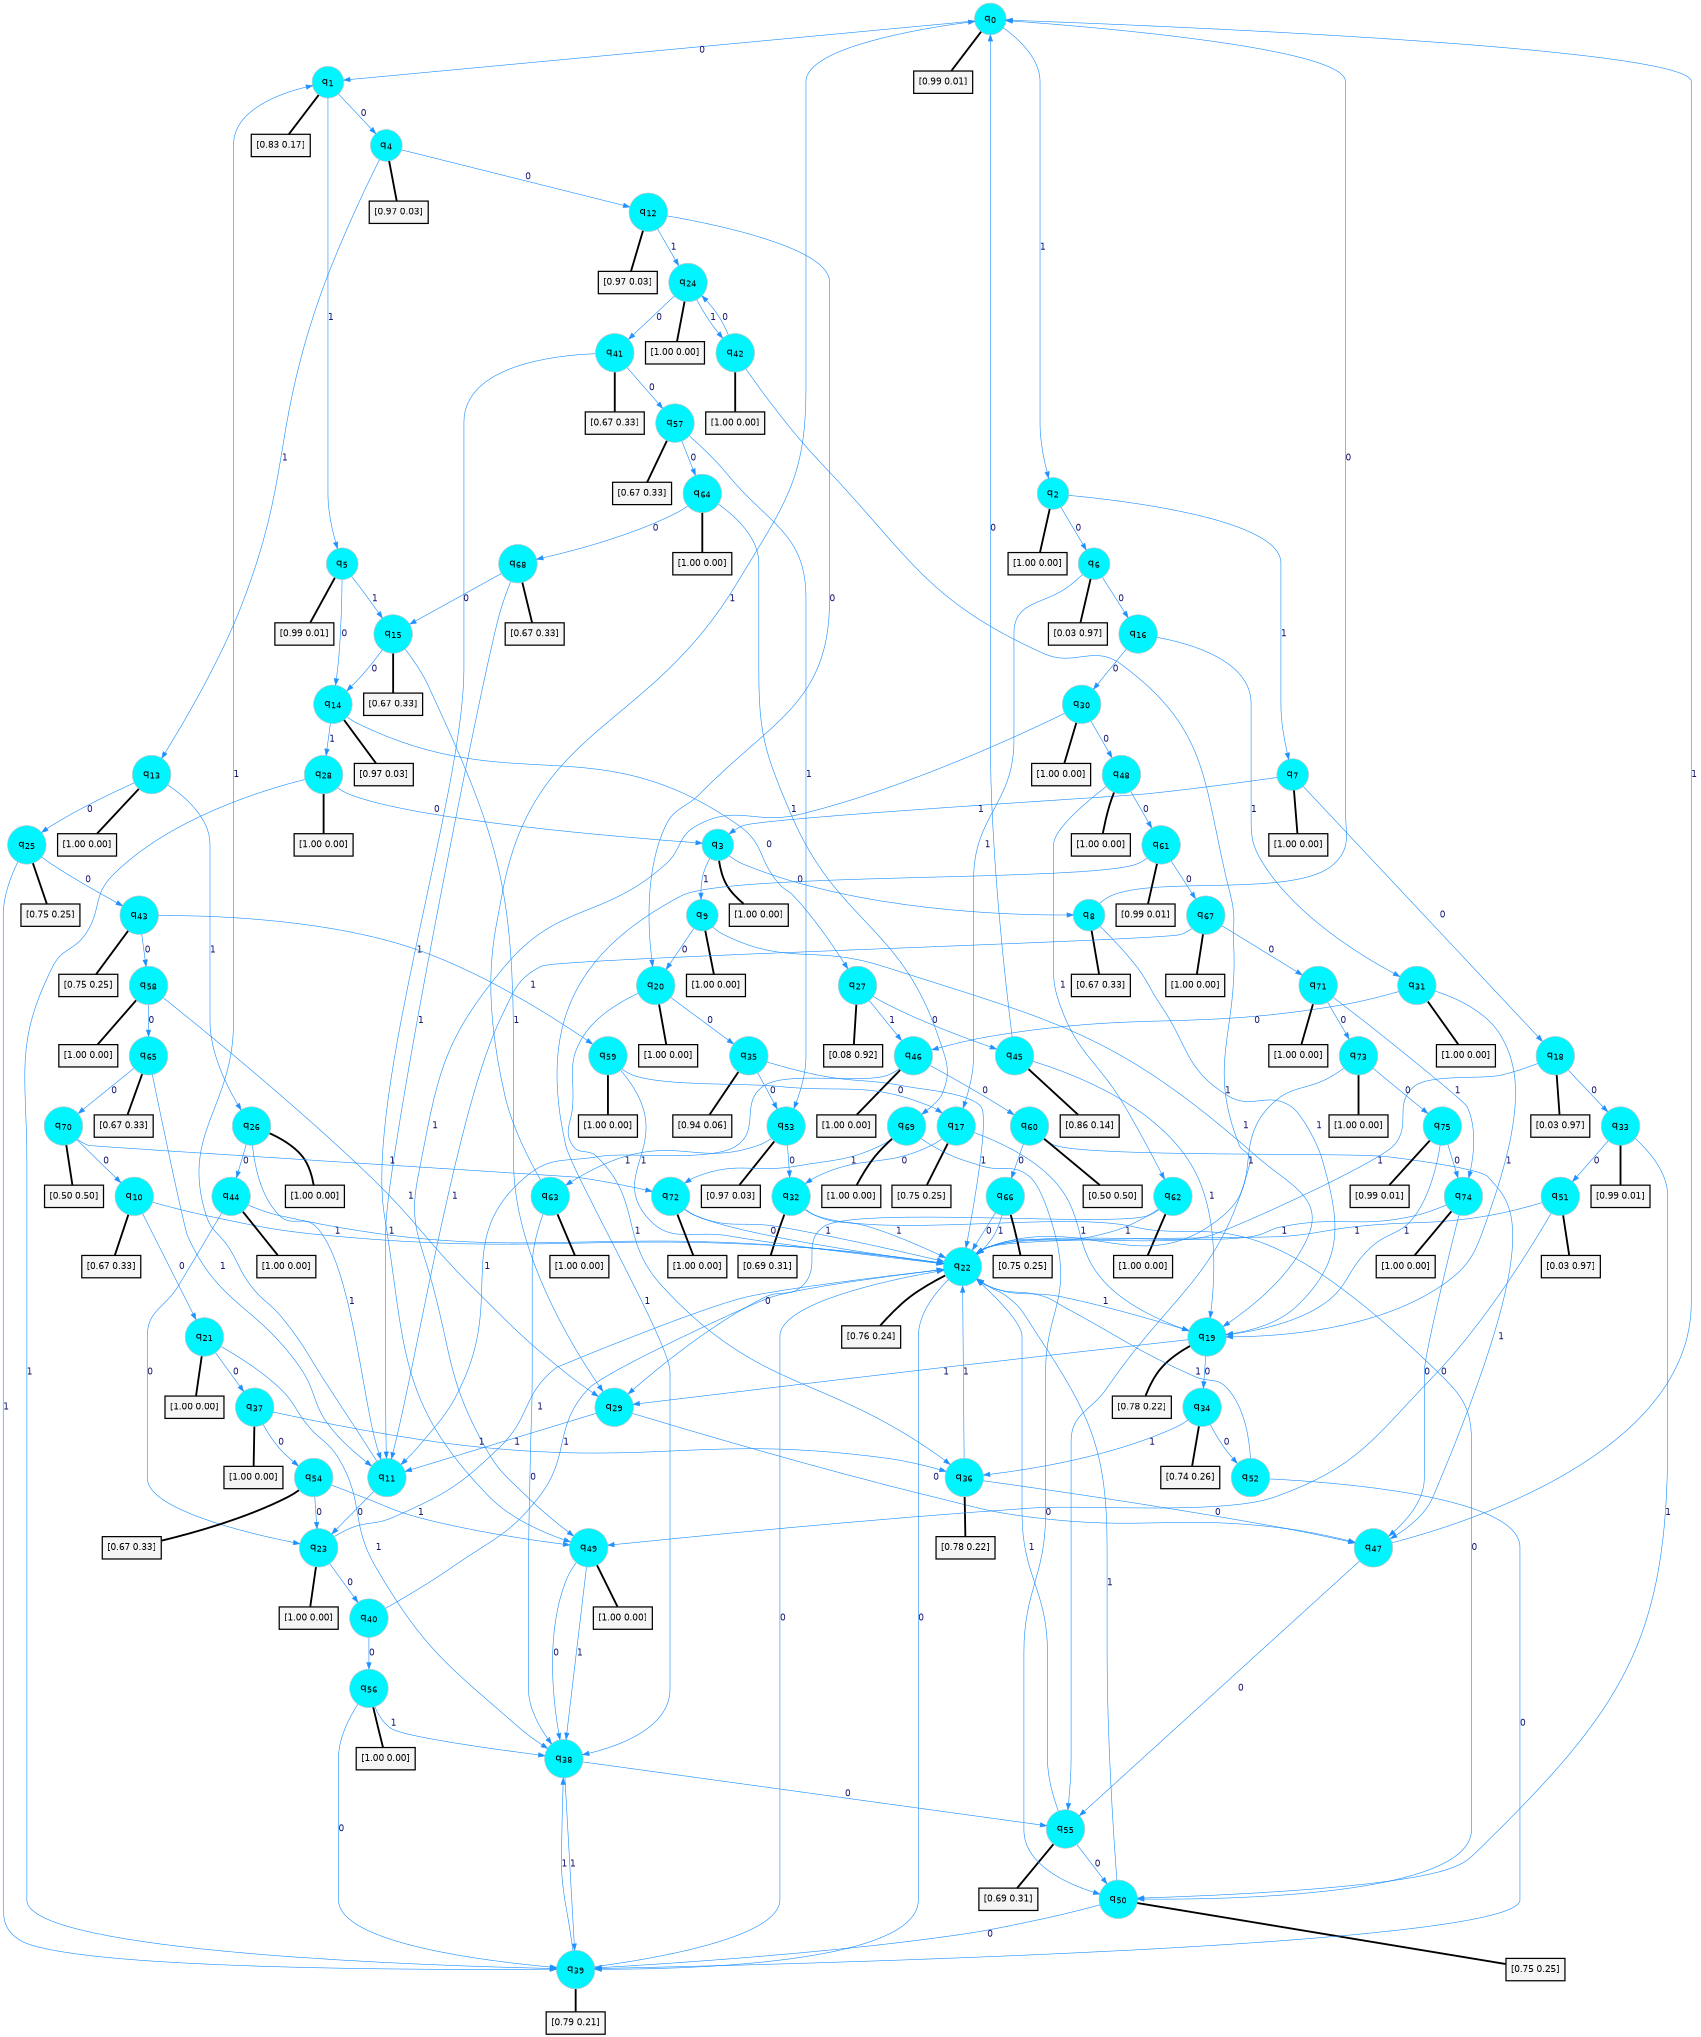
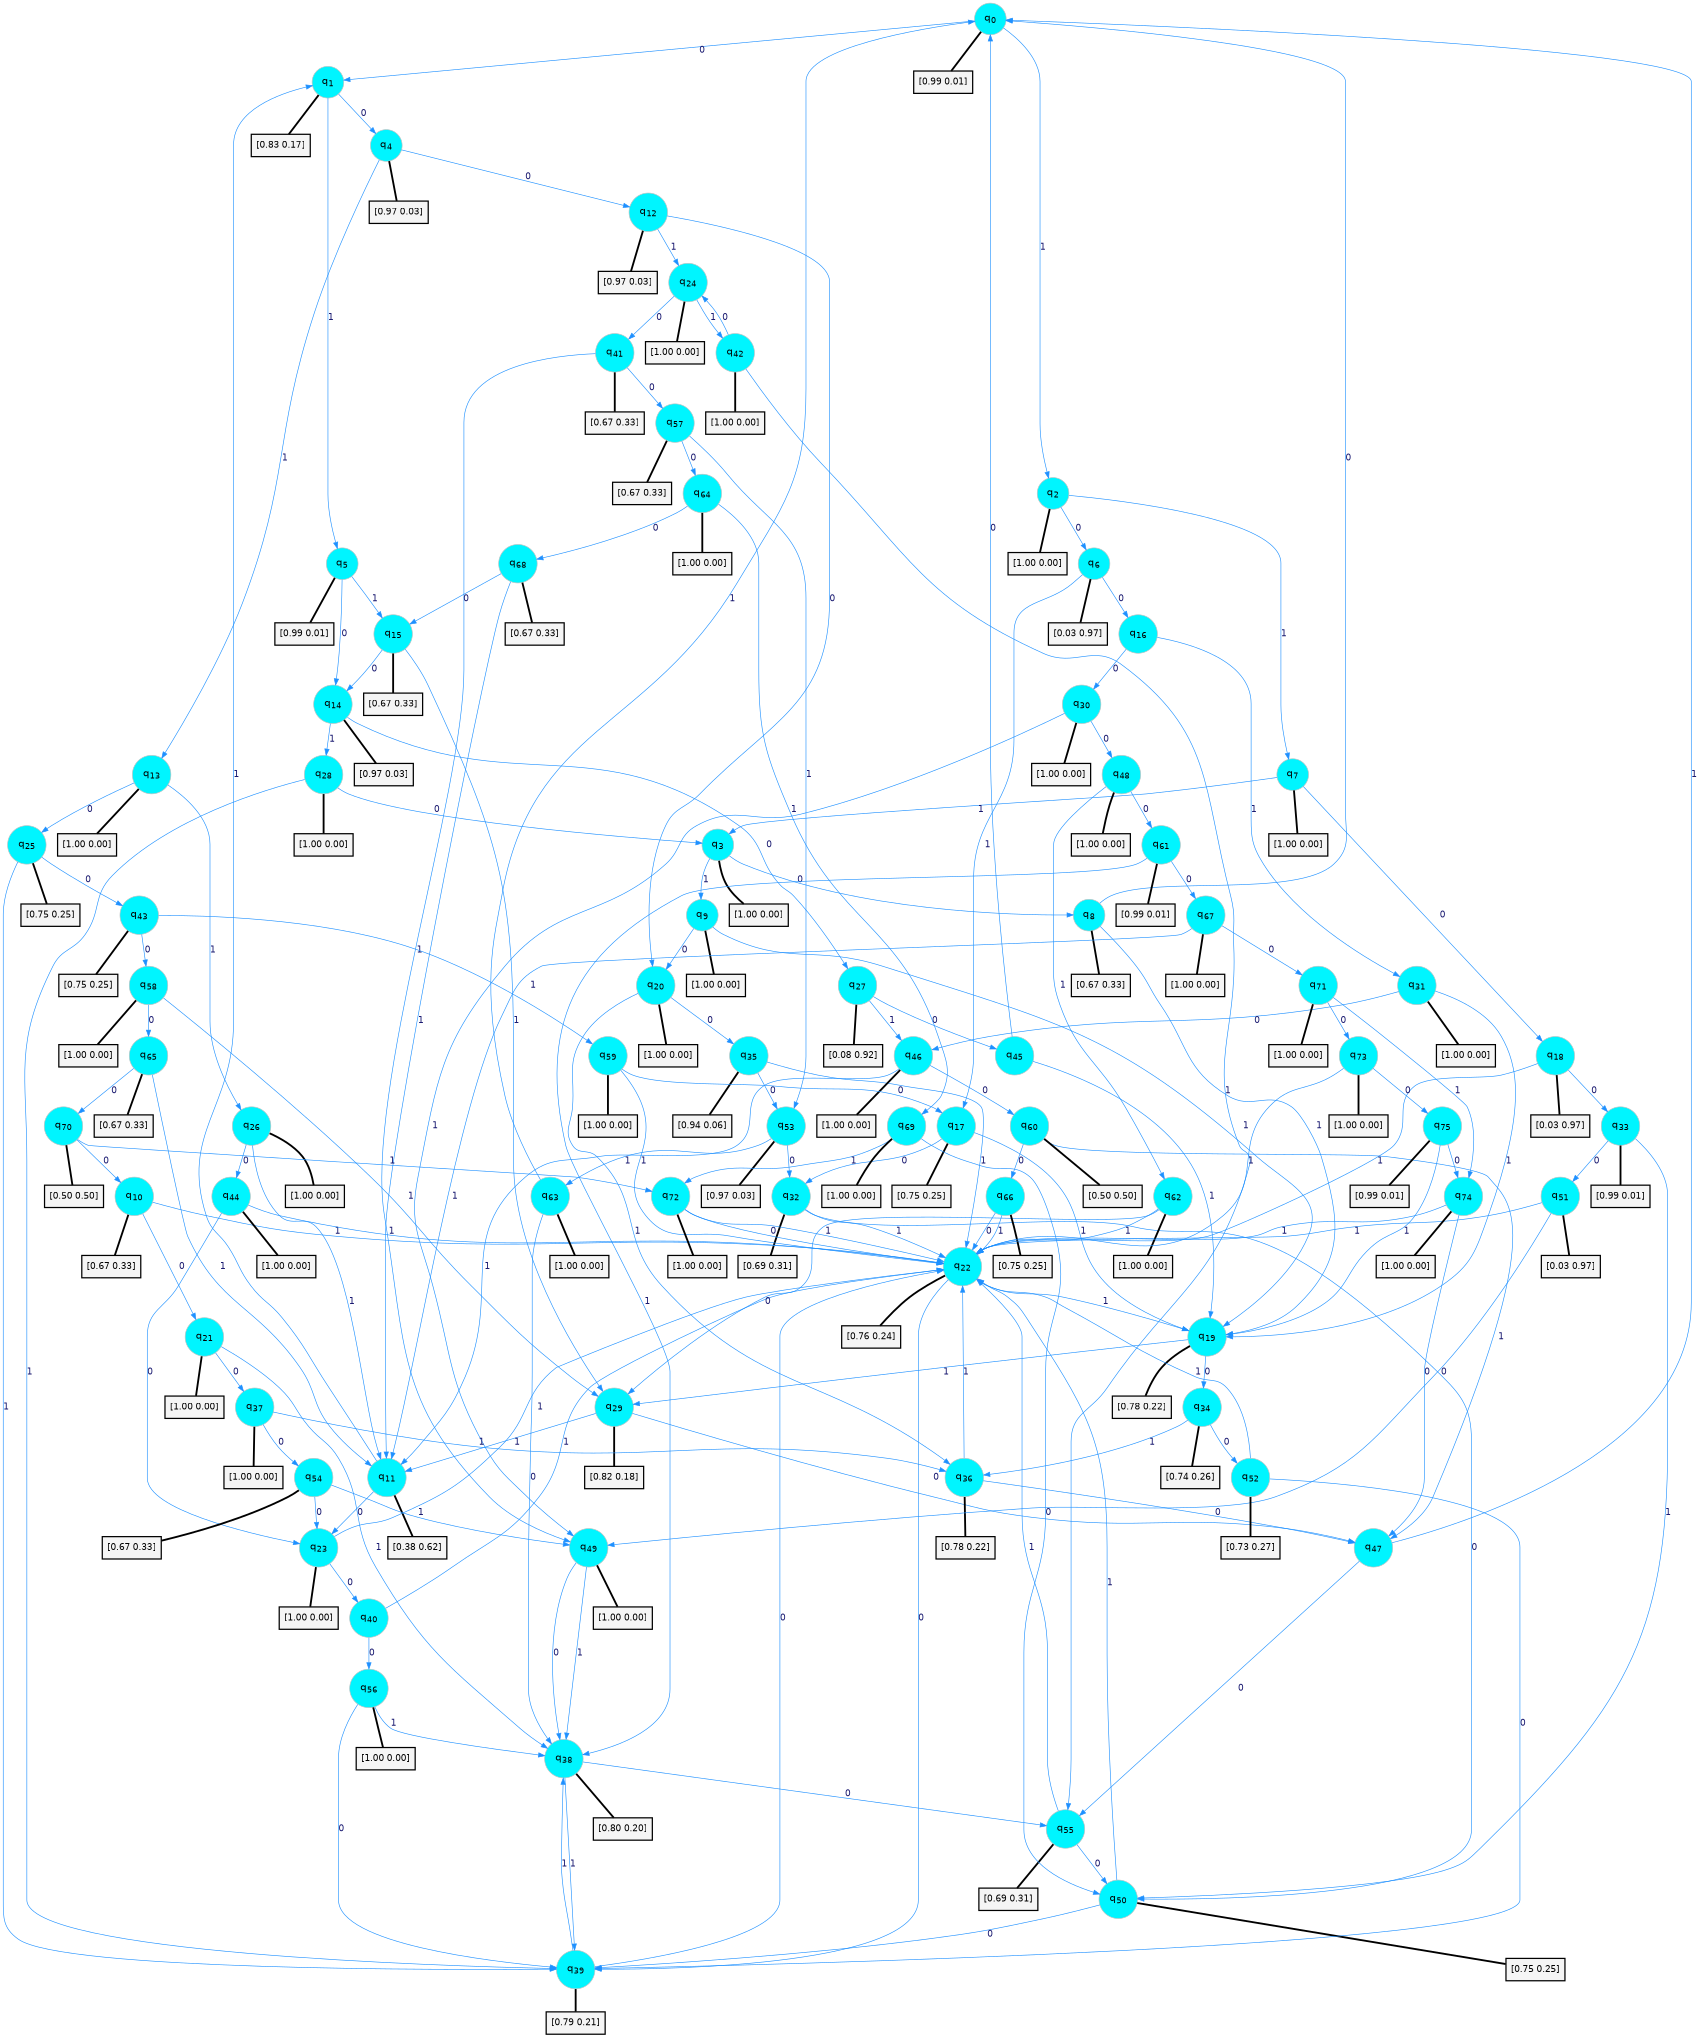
node "[0.86 0.14]": removed
node "[0.82 0.18]": added
node "[0.38 0.62]": added
node "[0.73 0.27]": added
node "[0.80 0.20]": added
